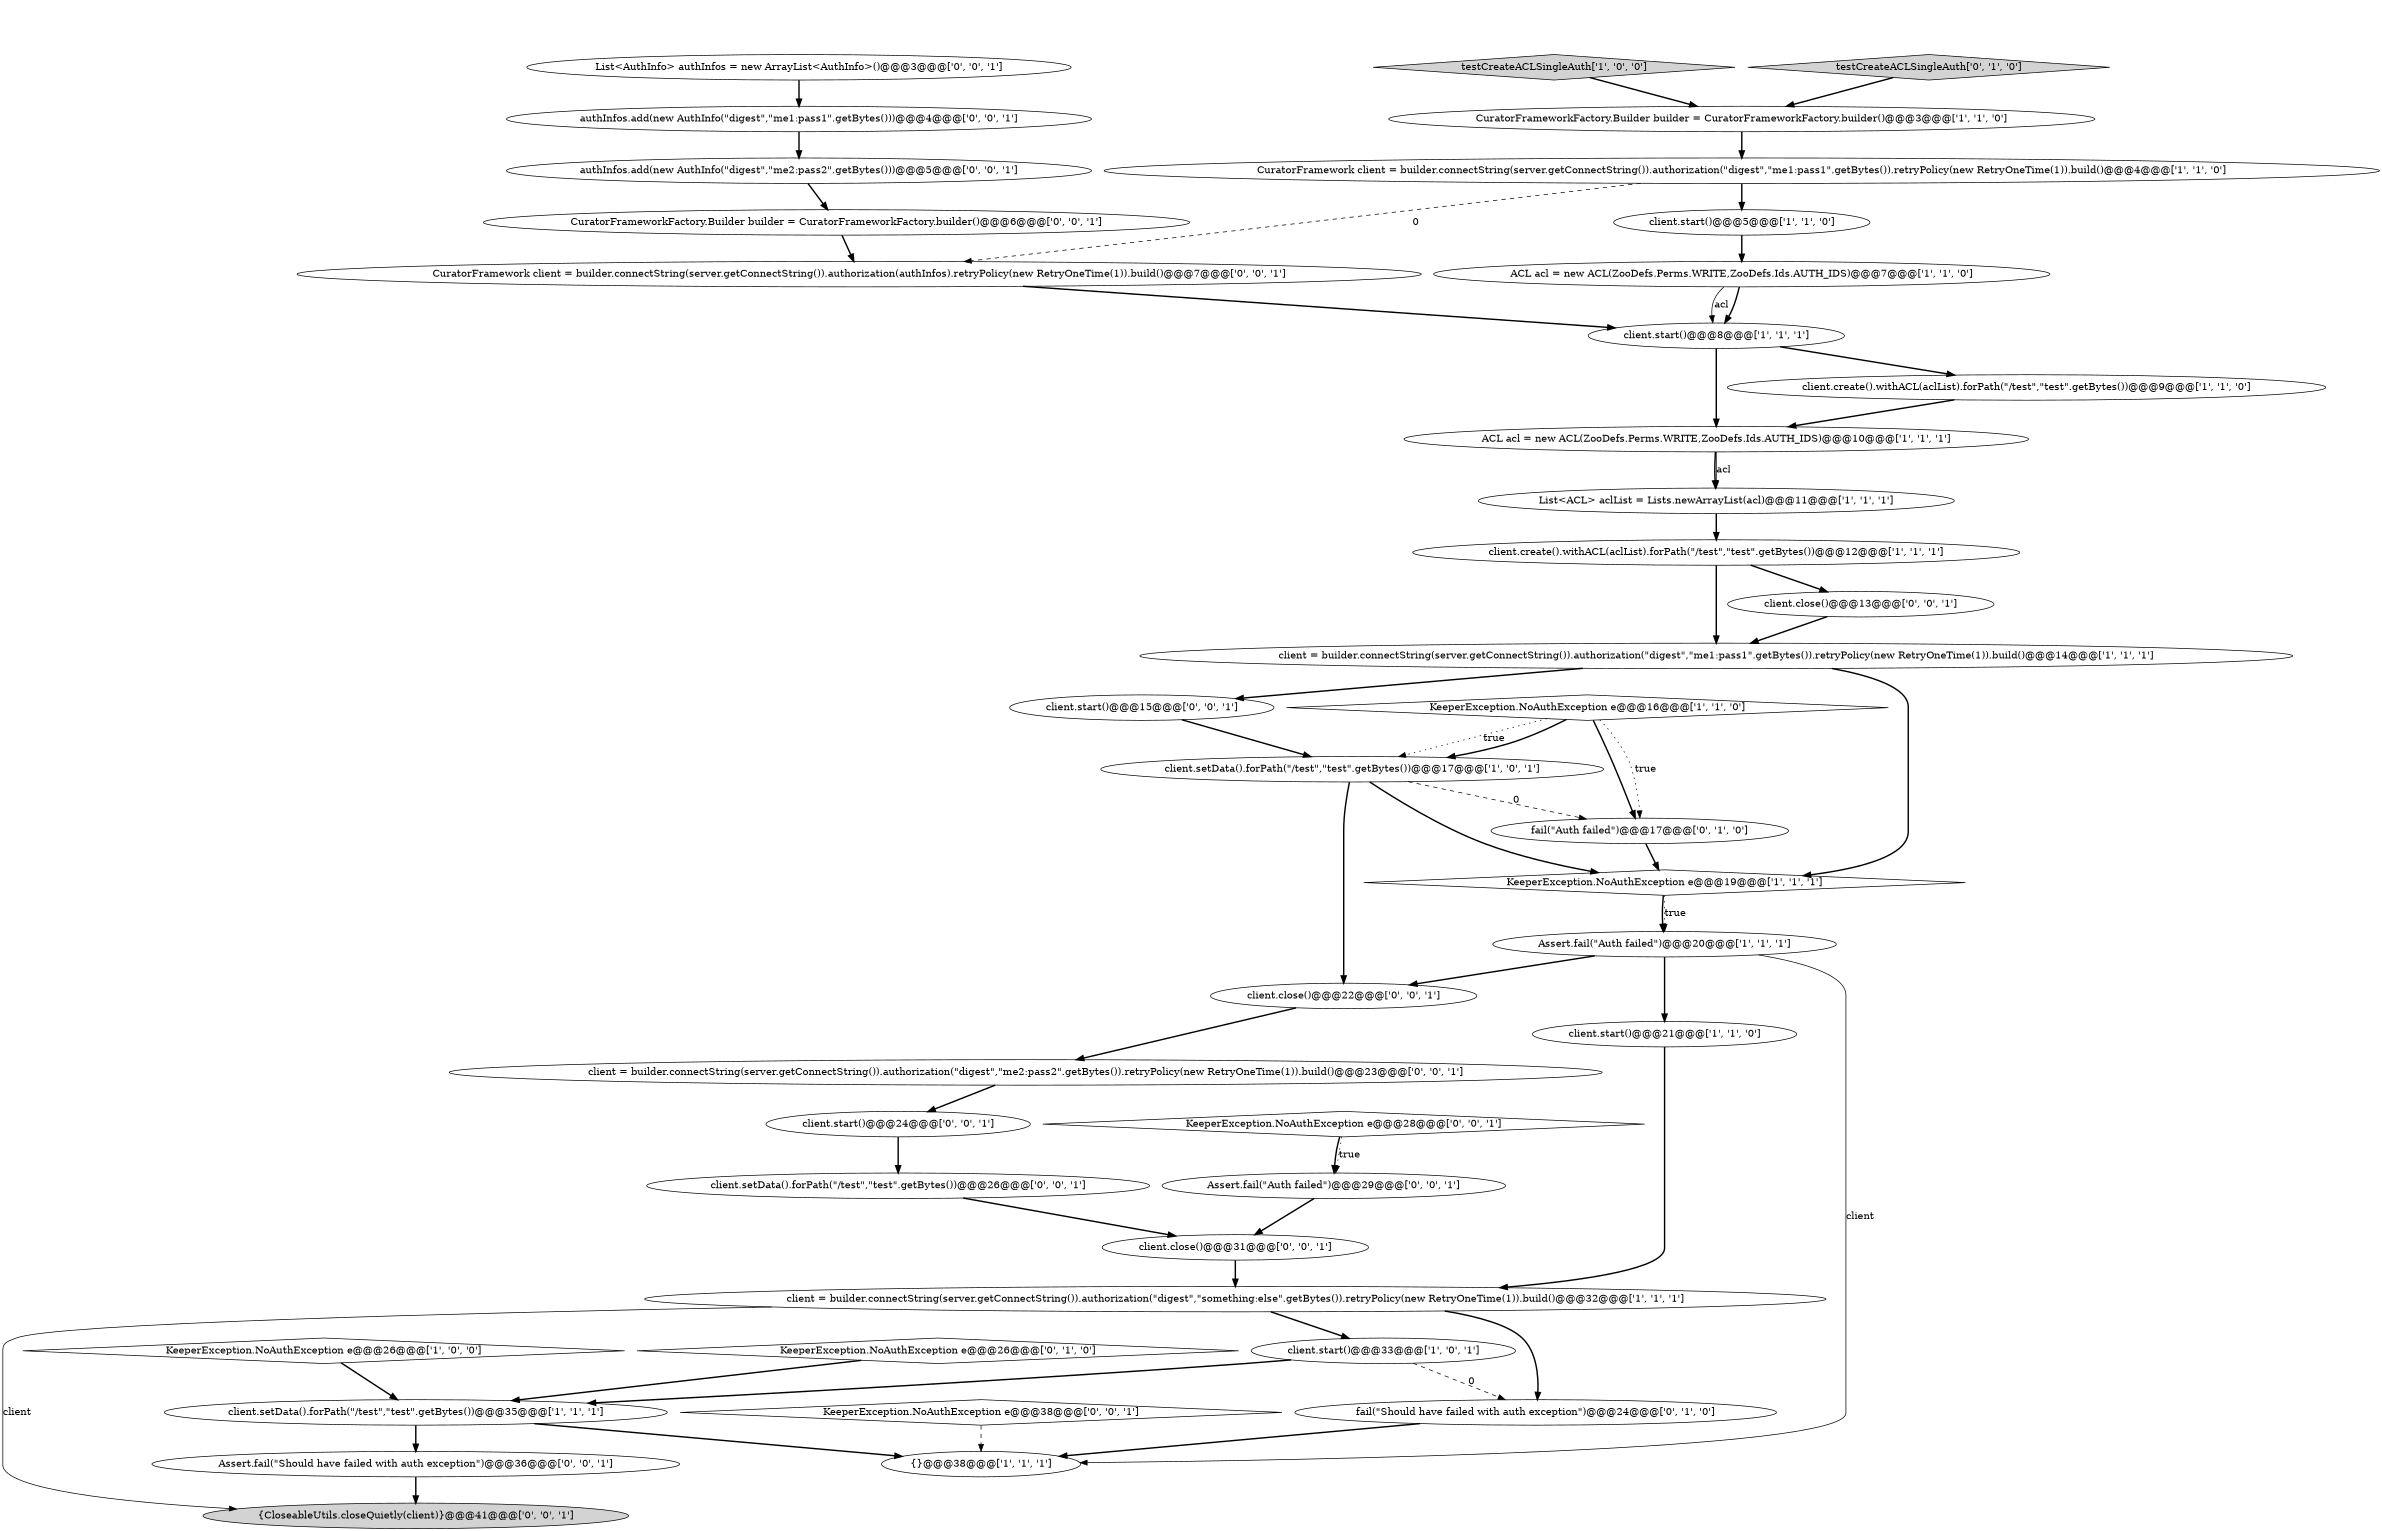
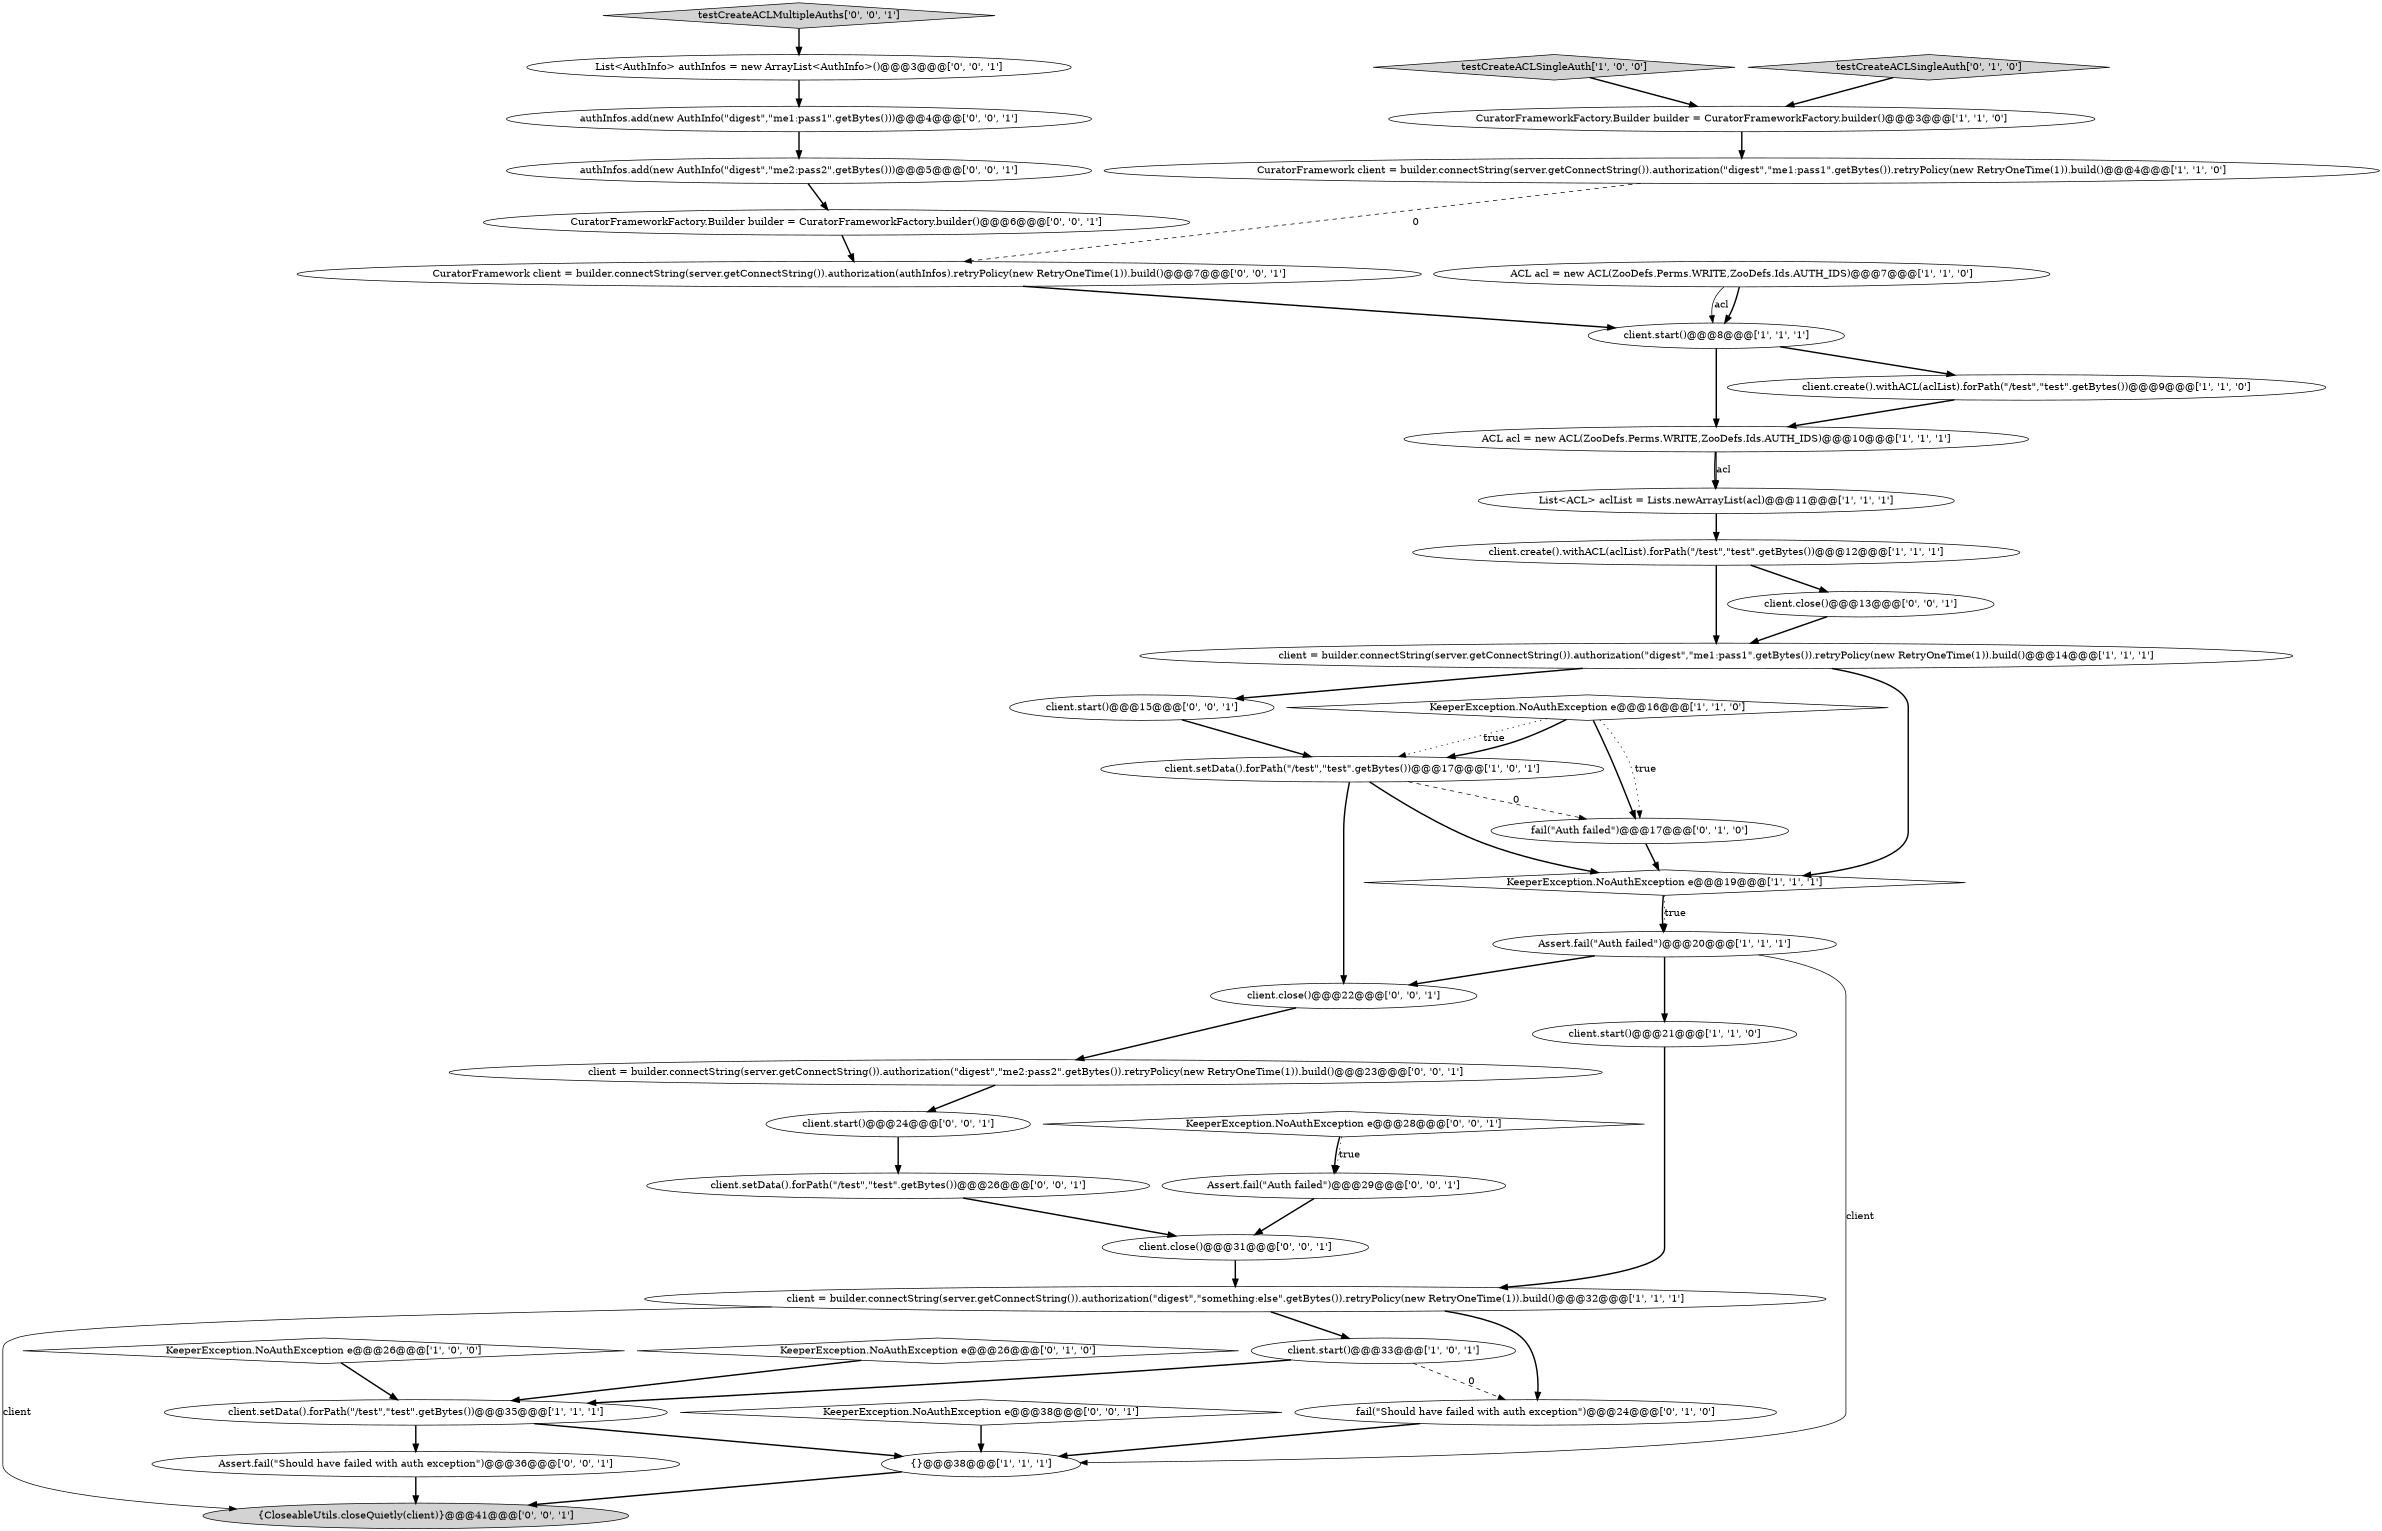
node "testCreateACLMultipleAuths['0', '0', '1']": added
node "client.start()@@@5@@@['1', '1', '0']": removed
edge "KeeperException.NoAuthException e@@@38@@@['0', '0', '1']" -> "{}@@@38@@@['1', '1', '1']": style dashed -> bold
edge "{}@@@38@@@['1', '1', '1']" -> "{CloseableUtils.closeQuietly(client)}@@@41@@@['0', '0', '1']": added
